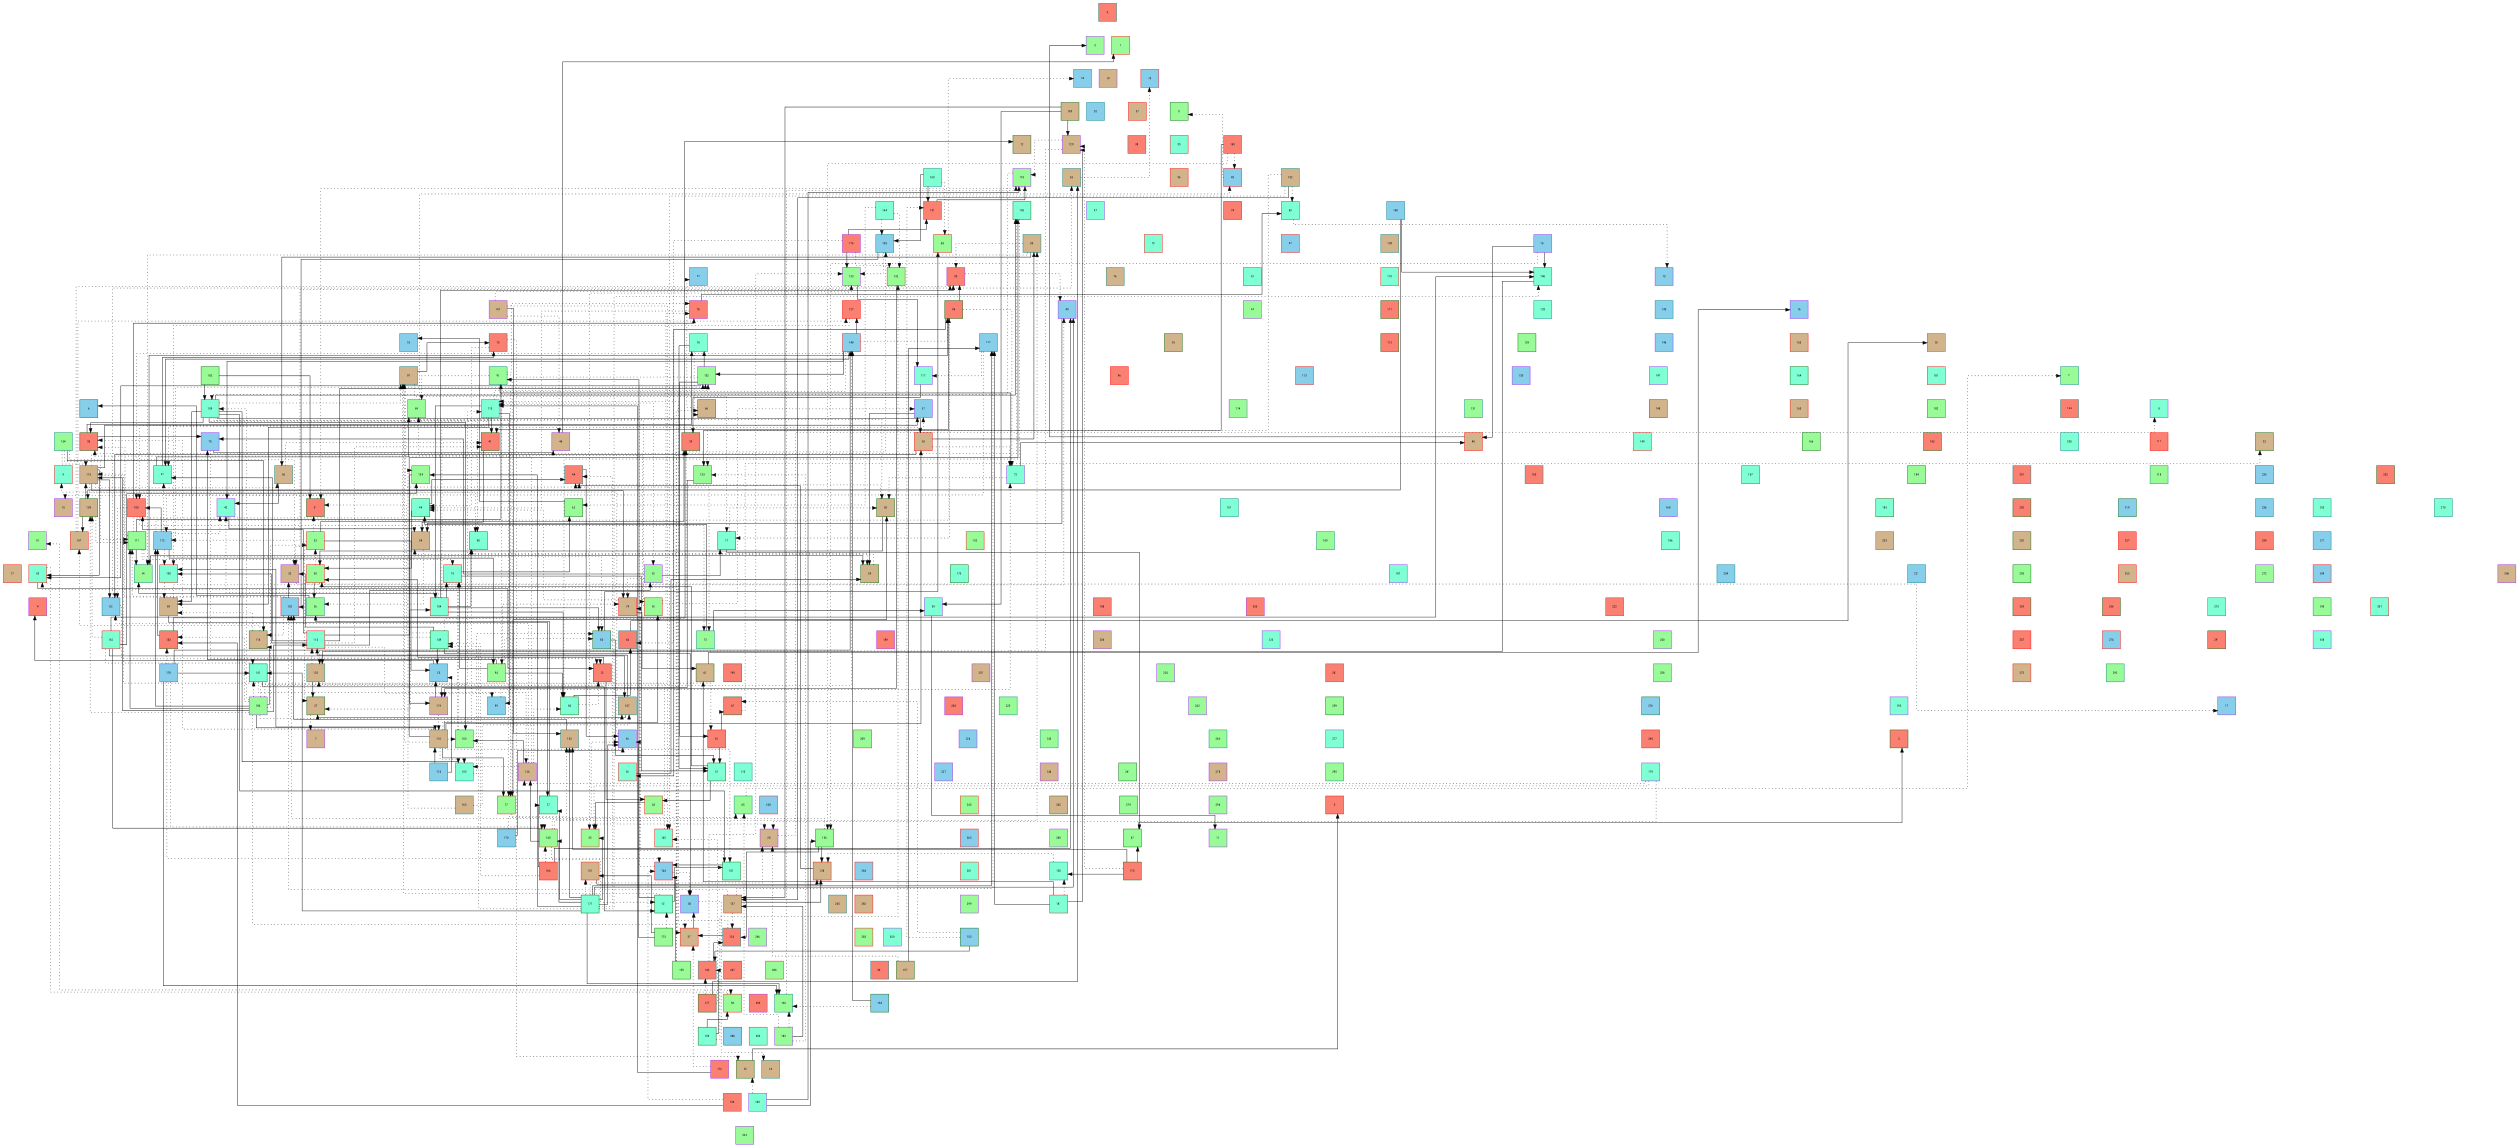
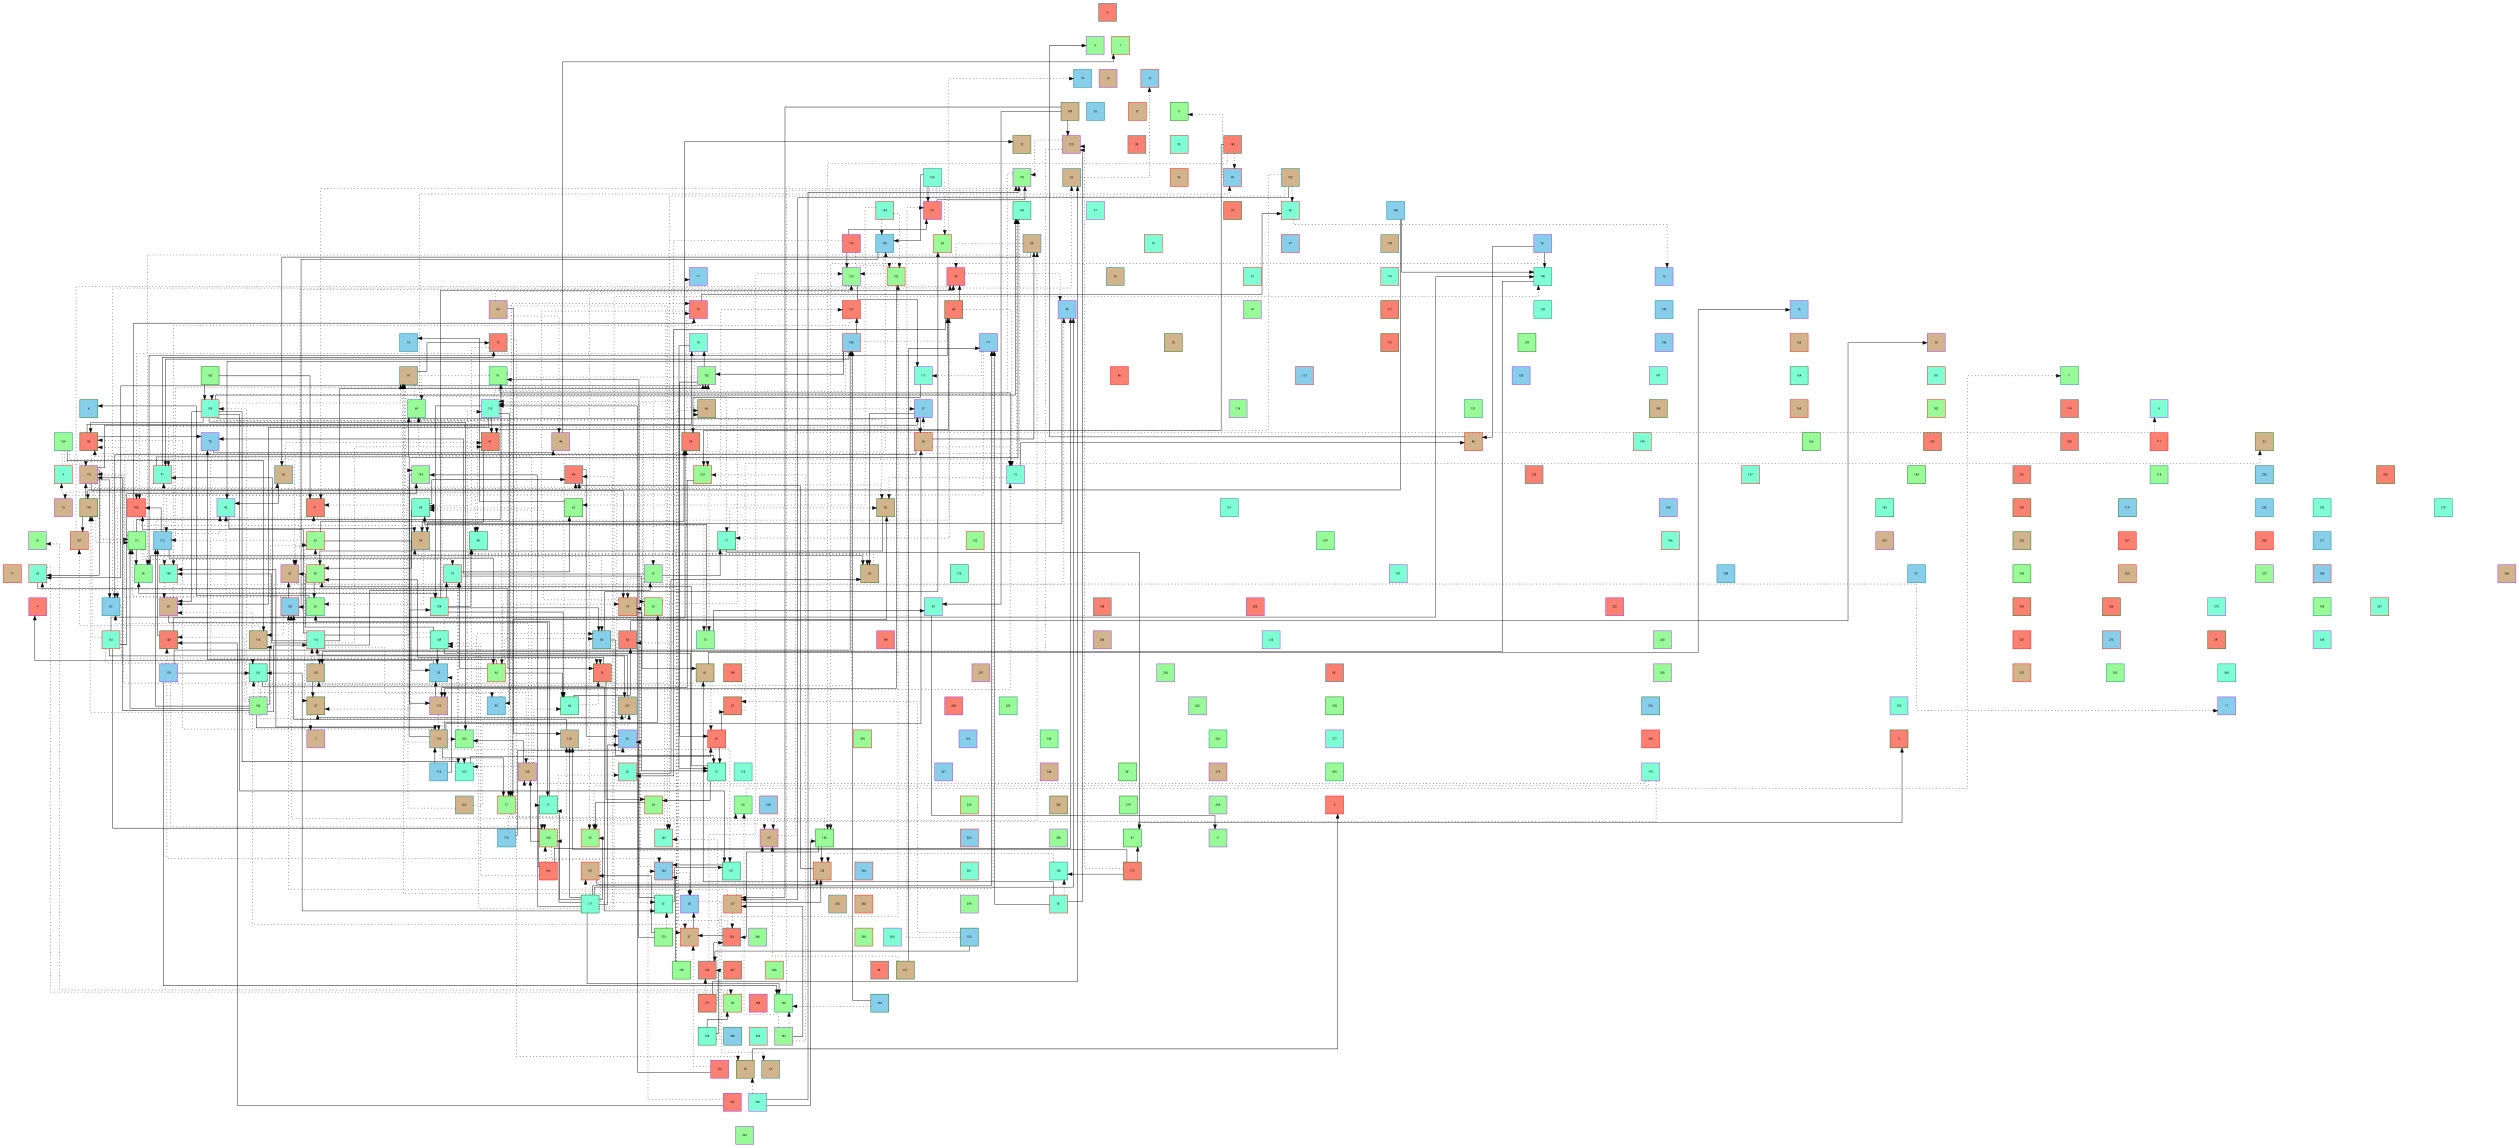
edge "107" -> "127": now "139" -> "127"
node "200": fillcolor aquamarine -> salmon
node "309": added
edge "105" -> "81": added
edge "140" -> "36": now "140" -> "86"
